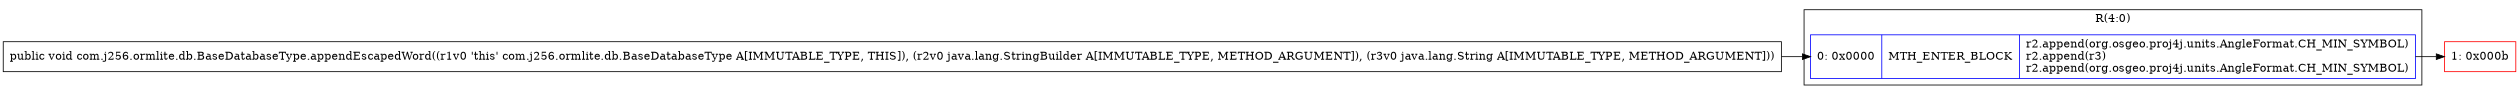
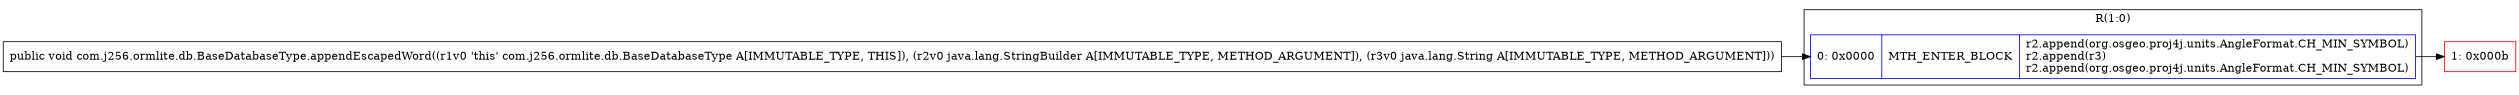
cluster "R(4:0)": label "R(4:0)" -> "R(1:0)"
